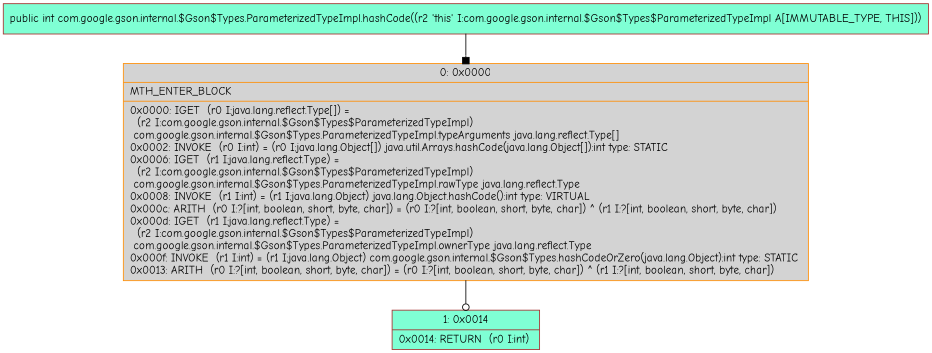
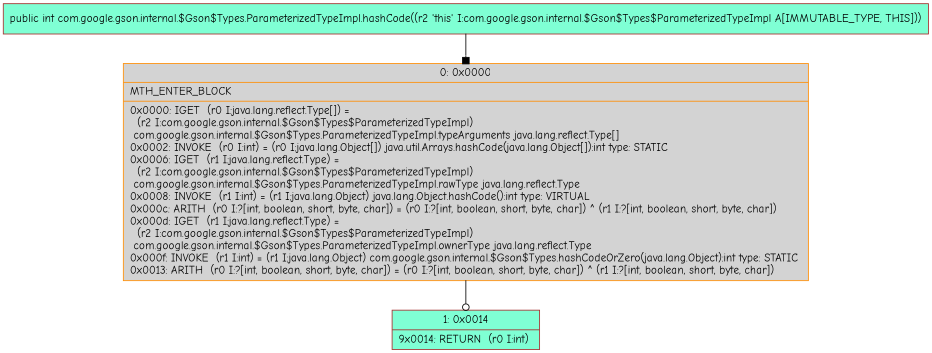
node "1: 0x0014": text "0x0014: RETURN  (r0 I:int)" -> "9x0014: RETURN  (r0 I:int)"
